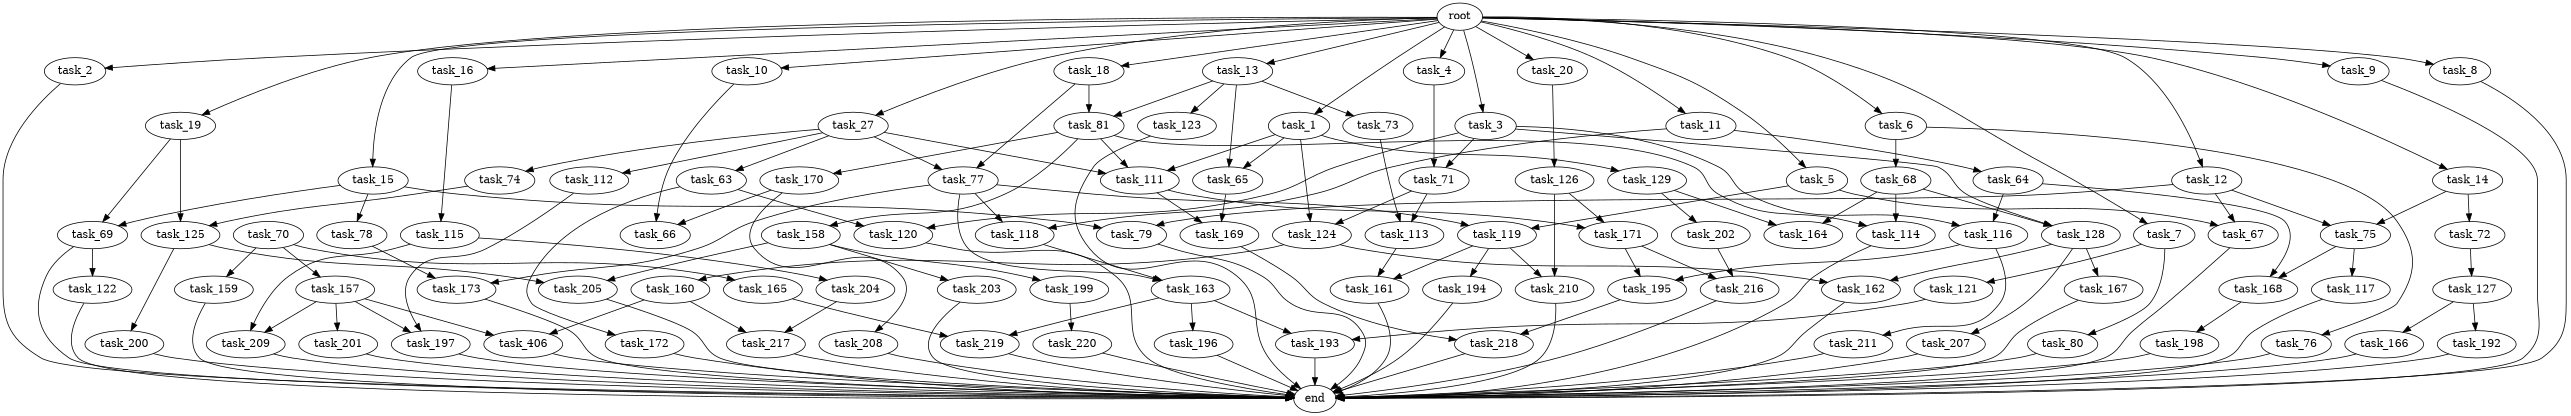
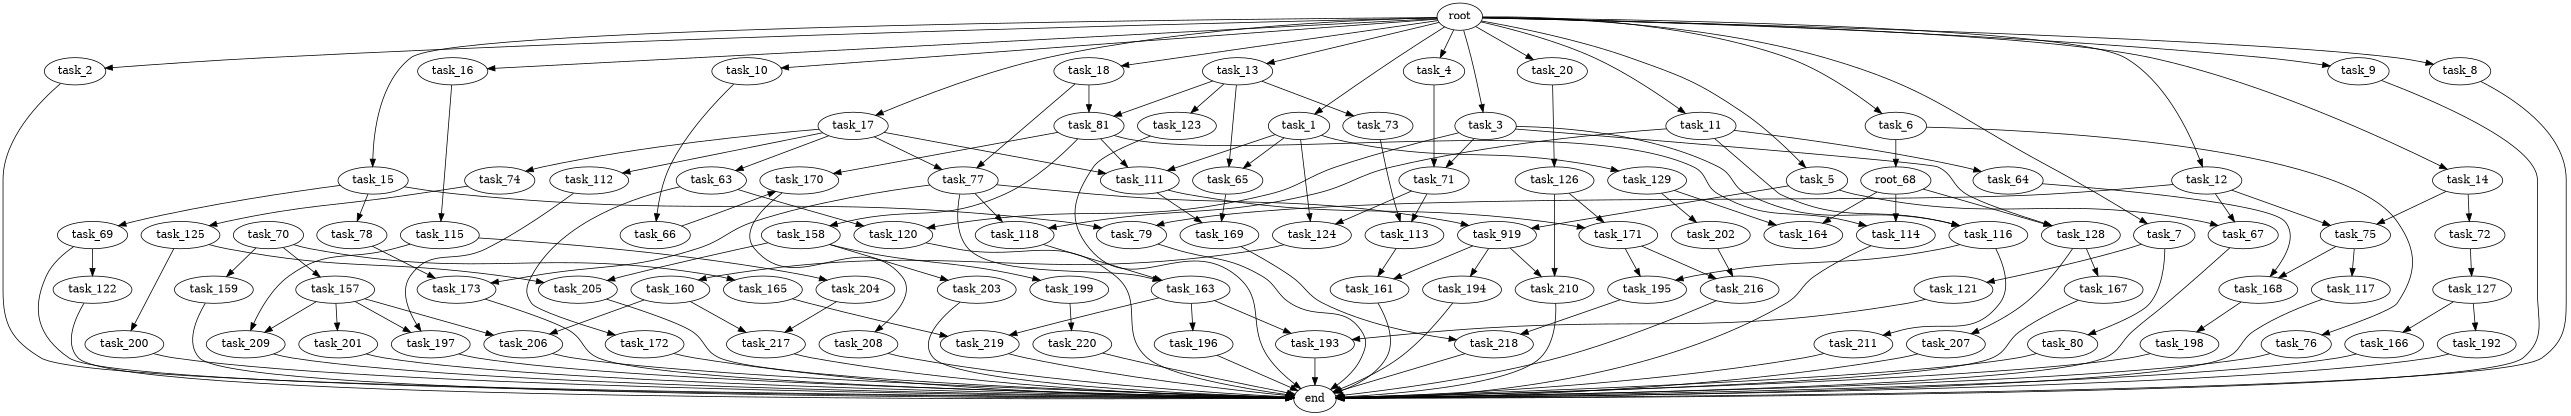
node "task_19": removed
node "task_27": label "task_27" -> "task_17"
node "task_68": label "task_68" -> "root_68"
edge "task_170" -> "task_66": reversed
edge "task_64" -> "task_116": now "task_11" -> "task_116"
node "task_119": label "task_119" -> "task_919"
node "task_162": removed
node "task_406": label "task_406" -> "task_206"
